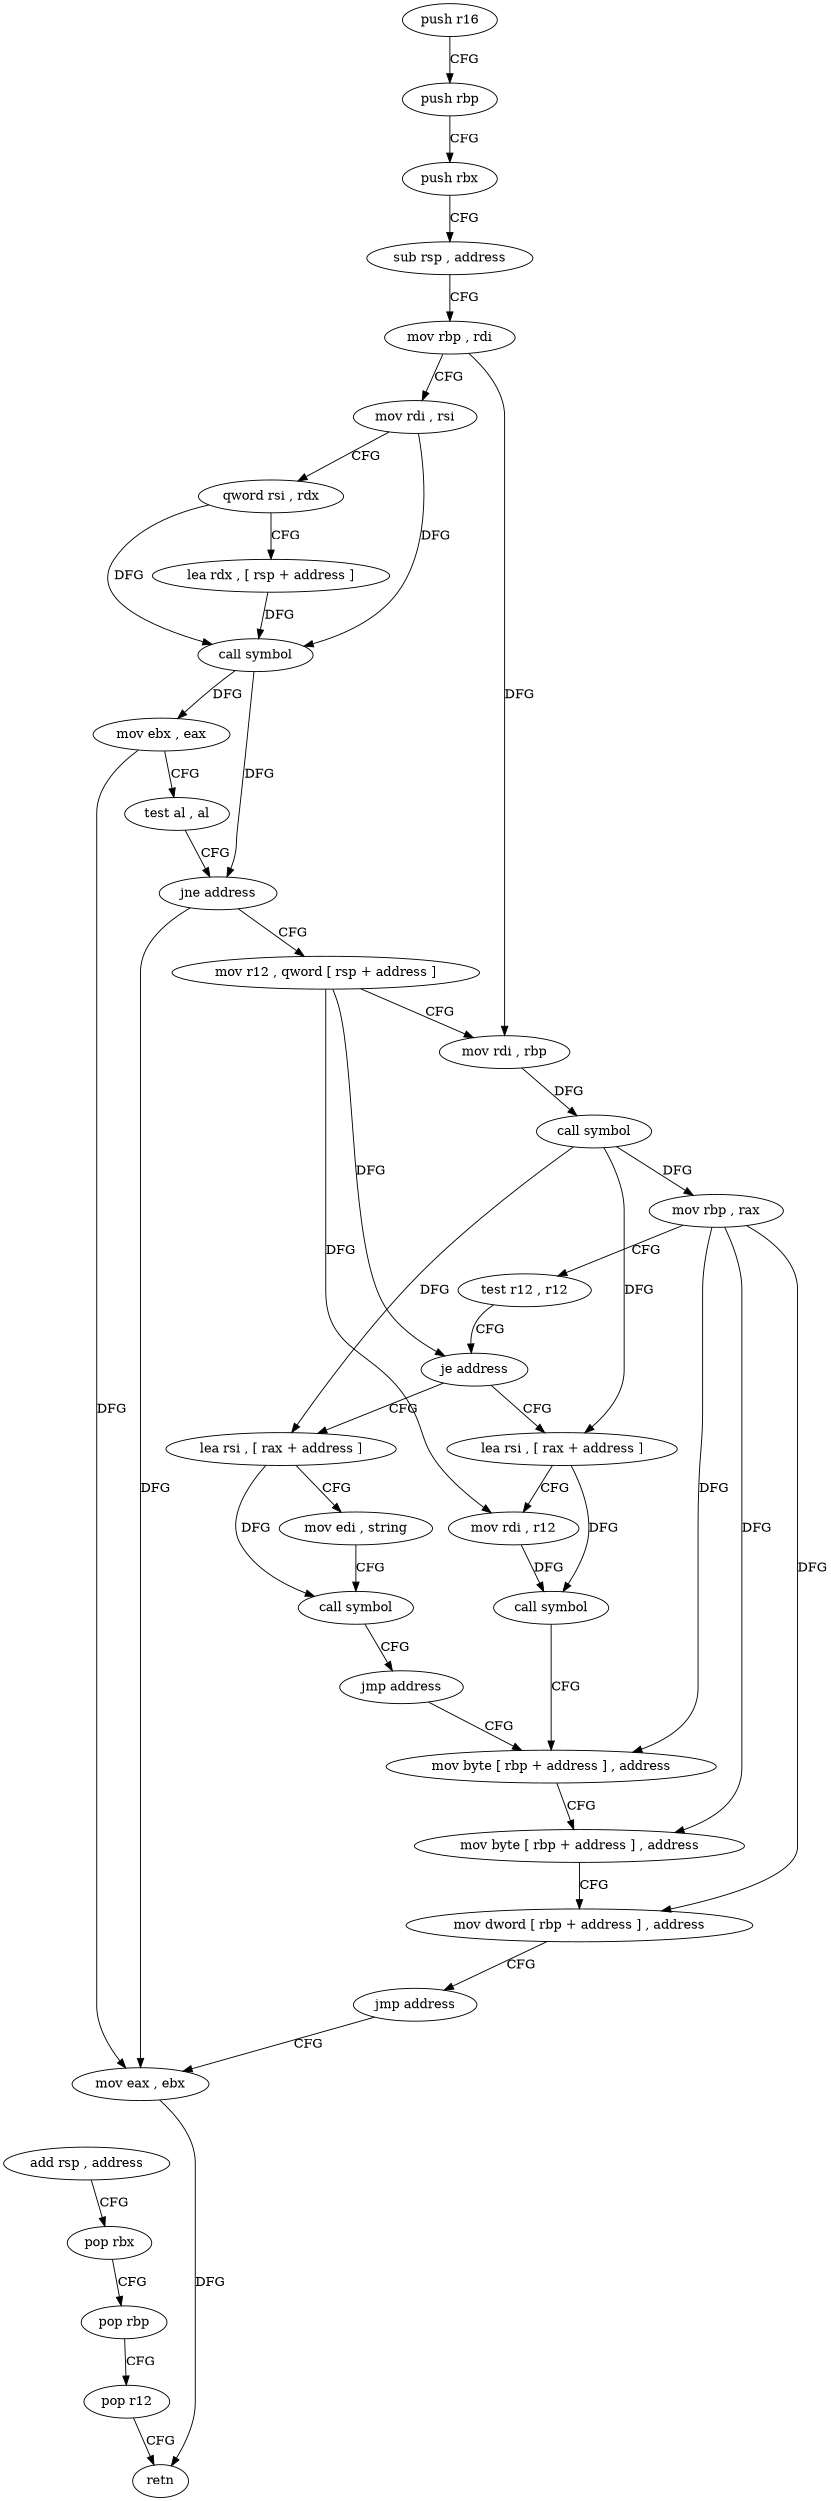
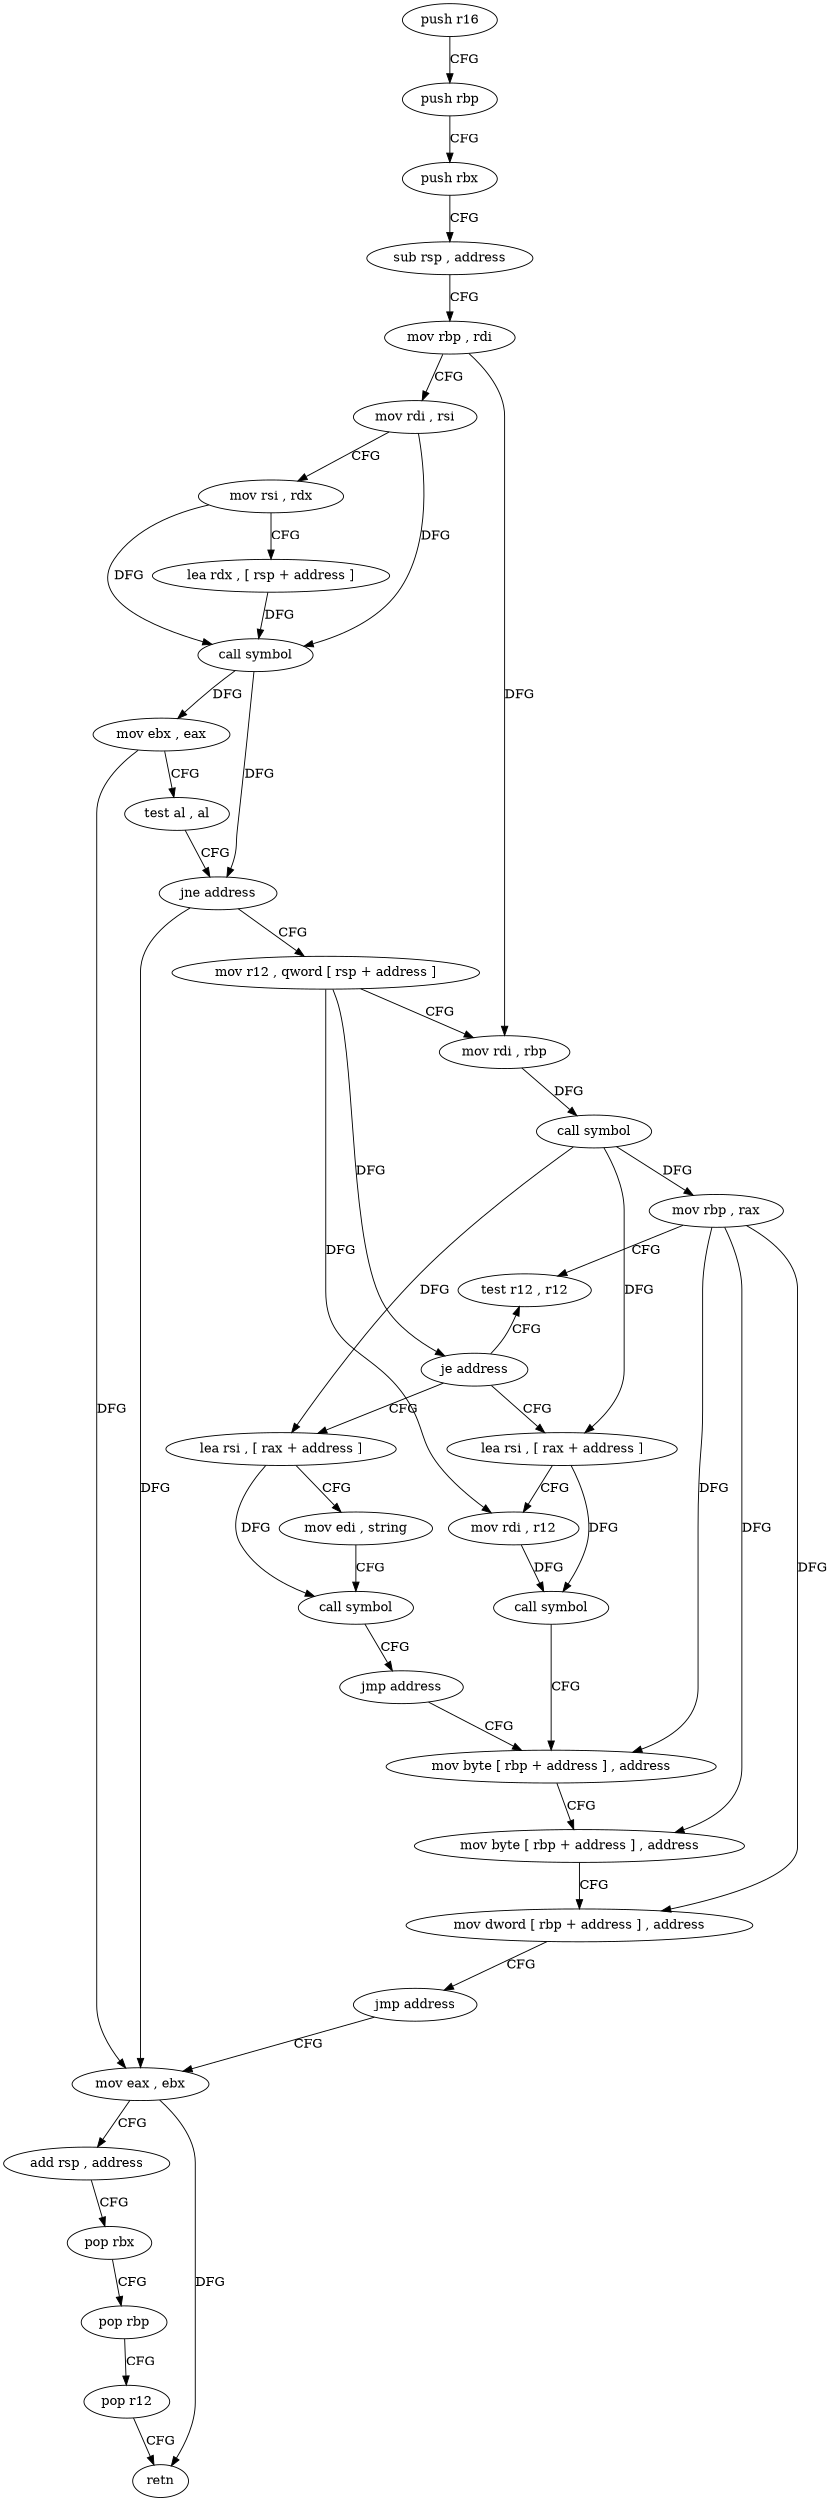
node "qword rsi , rdx": label "qword rsi , rdx" -> "mov rsi , rdx"
edge "test r12 , r12" -> "je address": reversed
edge "mov eax , ebx" -> "add rsp , address": added, label "CFG"
